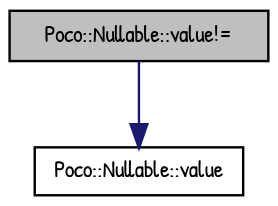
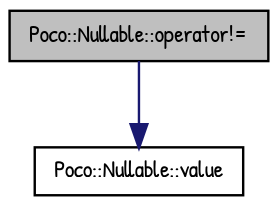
node "Poco::Nullable::value!=": label "Poco::Nullable::value!=" -> "Poco::Nullable::operator!="
